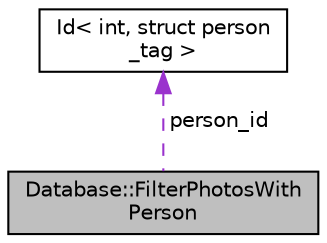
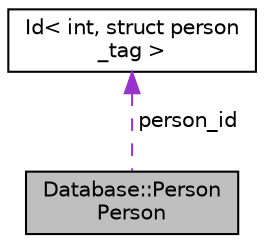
node "Database::FilterPhotosWith Person": label "Database::FilterPhotosWith Person" -> "Database::Person Person"
